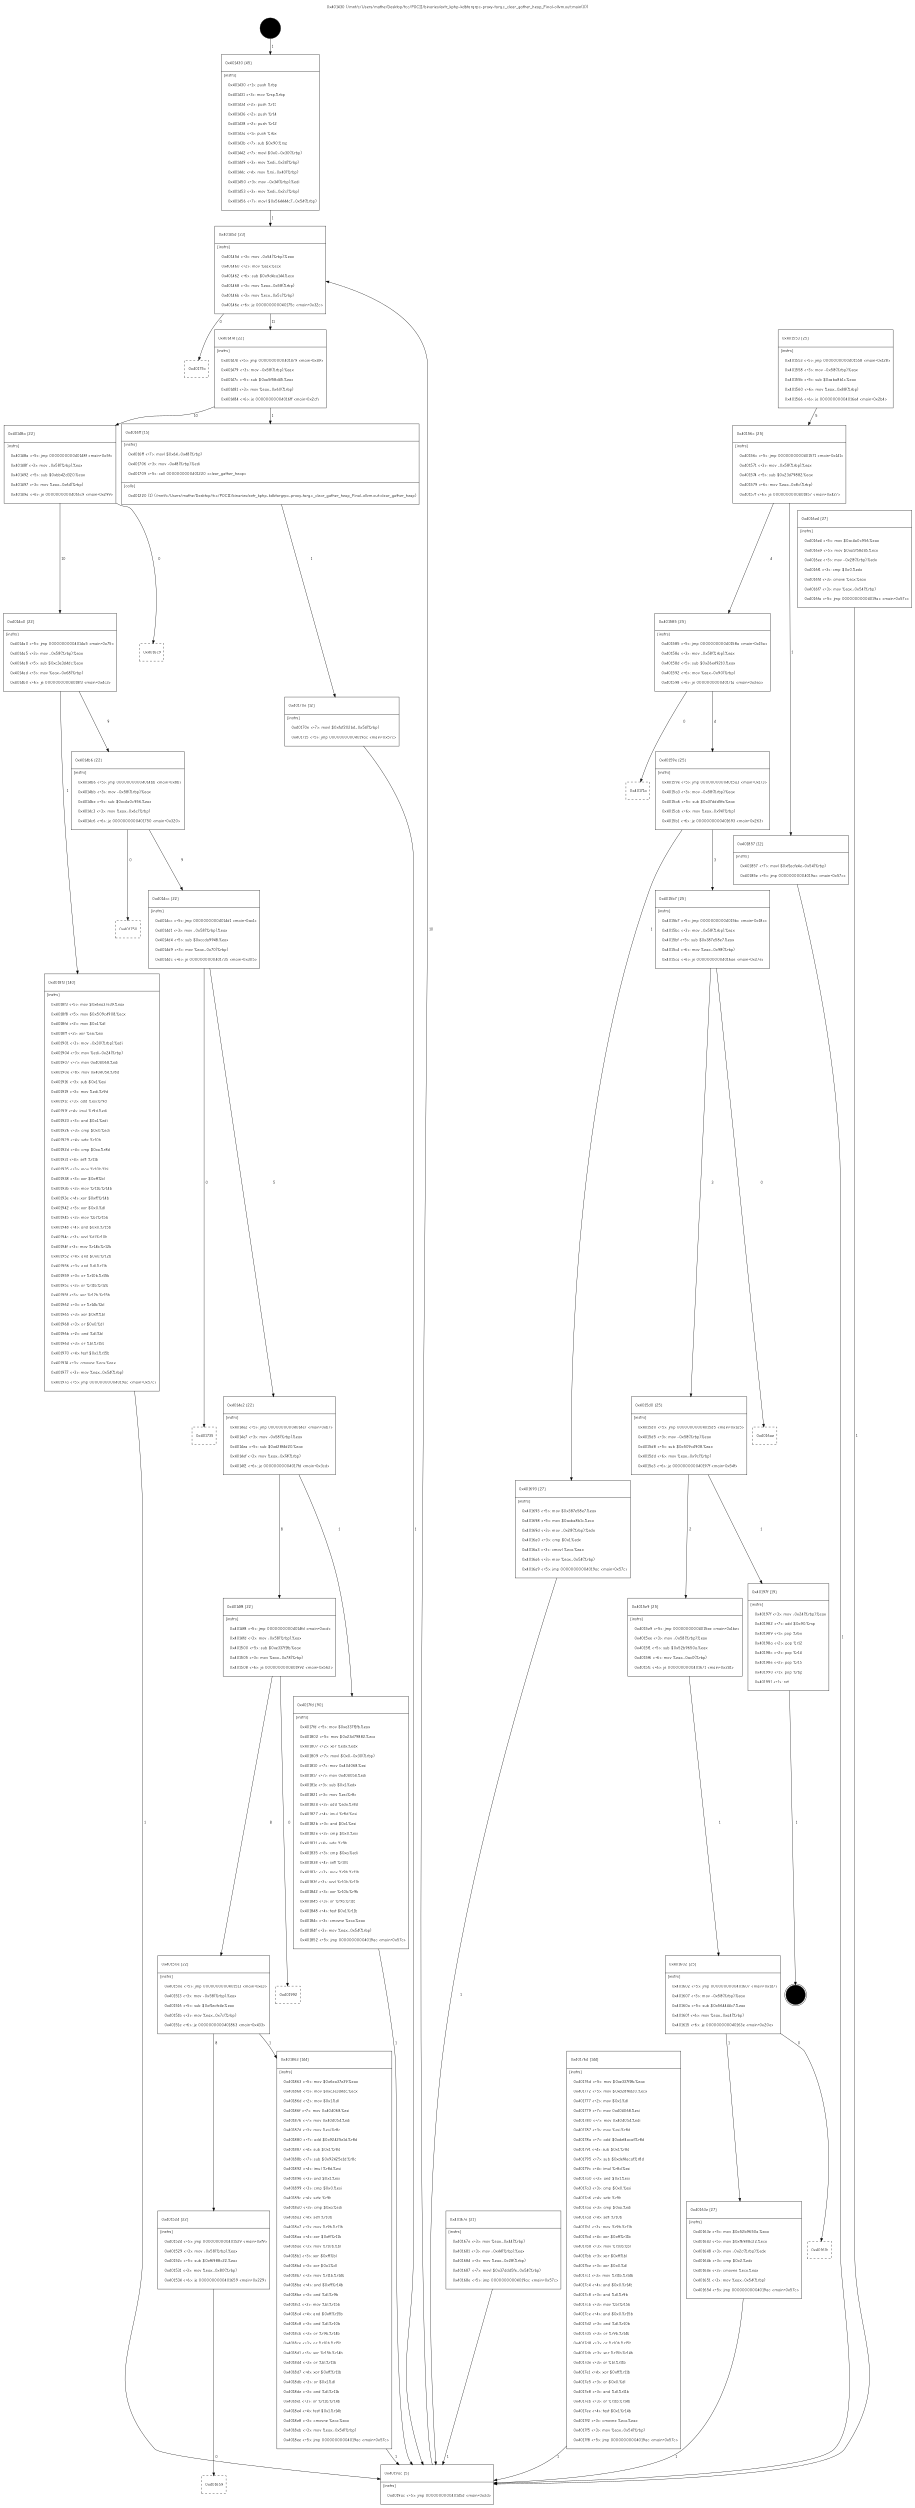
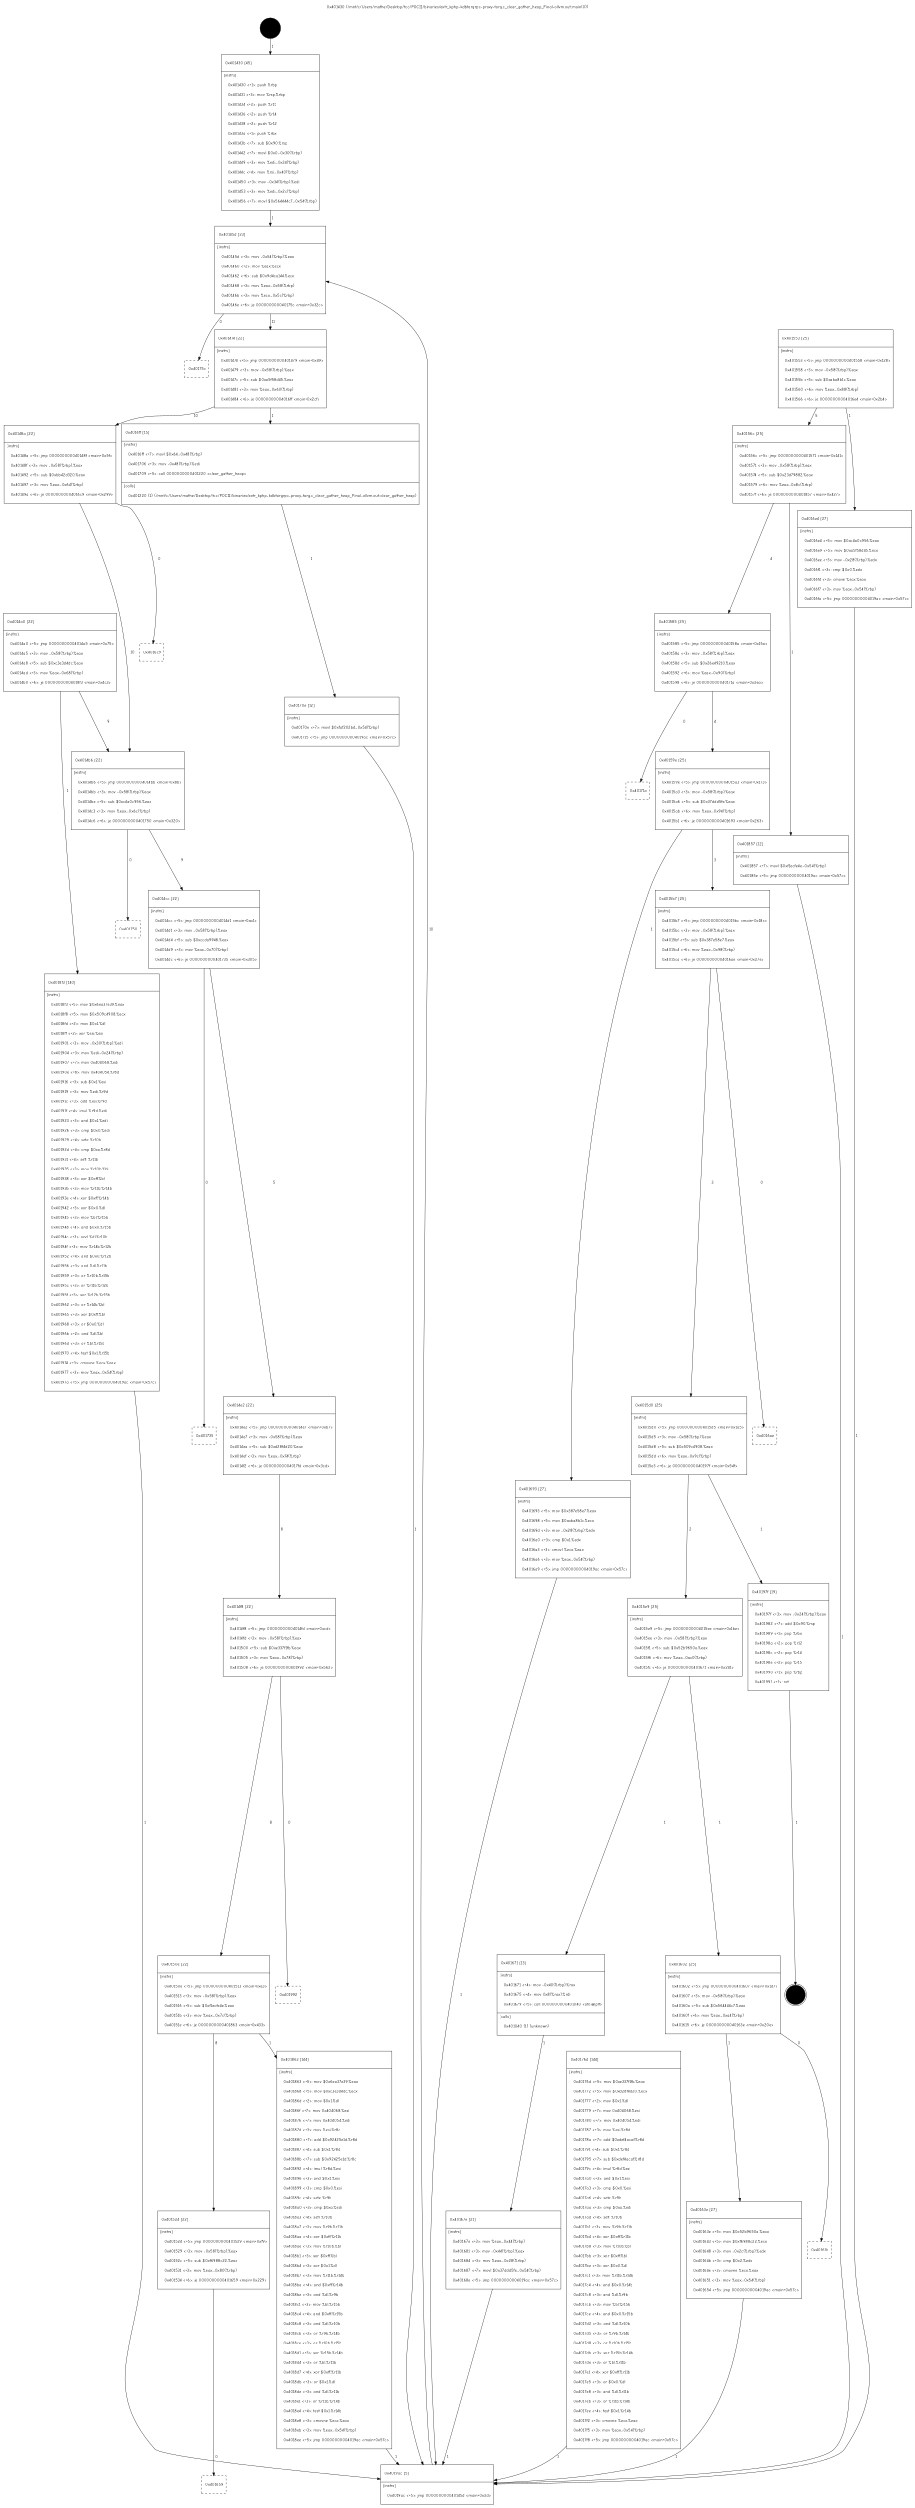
edge "0x401553 [25]" -> "0x4016e4 [27]": added, label "1"
edge "0x40148a [22]" -> "0x4014a0 [22]": now "0x40148a [22]" -> "0x4014b6 [22]"
node "0x4017fd [90]": removed
node "0x401671 [13]": added
